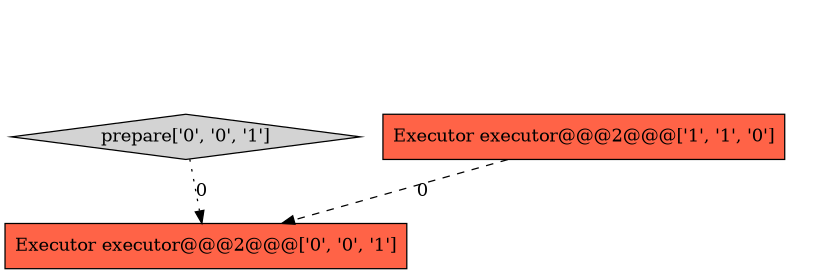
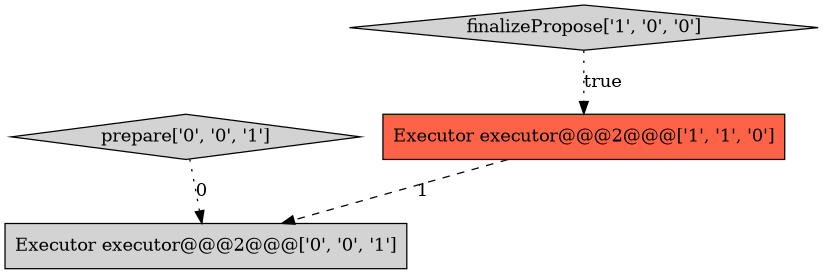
node "finalizePropose['1', '0', '0']": added
edge "Executor executor@@@2@@@['1', '1', '0']" -> "Executor executor@@@2@@@['0', '0', '1']": label "0" -> "1"
node "Executor executor@@@2@@@['0', '0', '1']": fillcolor tomato -> lightgray
